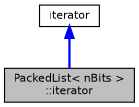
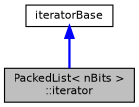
node "iterator": label "iterator" -> "iteratorBase"
